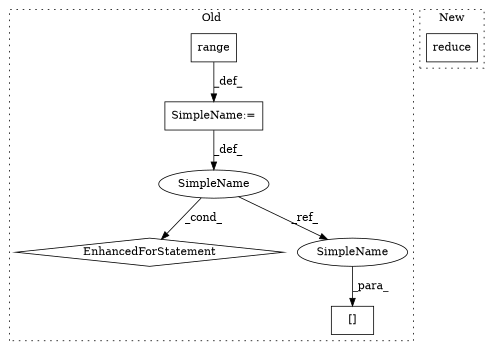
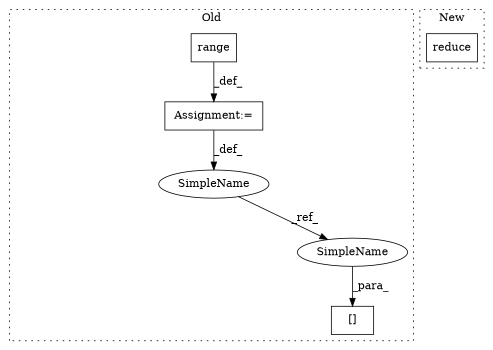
node "SimpleName:=": label "SimpleName:=" -> "Assignment:="
node "EnhancedForStatement": removed
